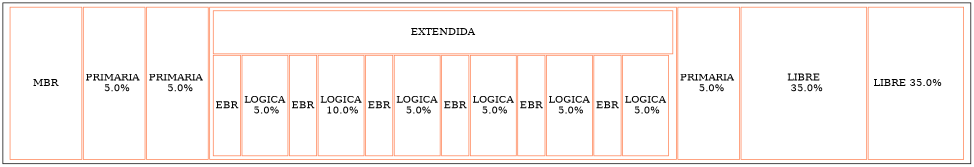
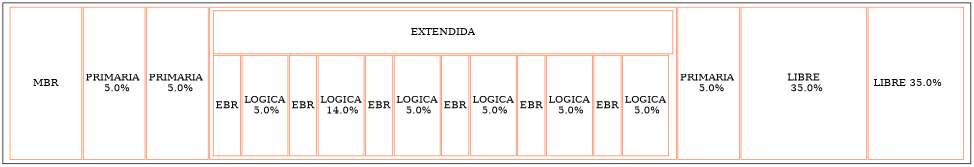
node "MBR": text "10.0%" -> "14.0%"
